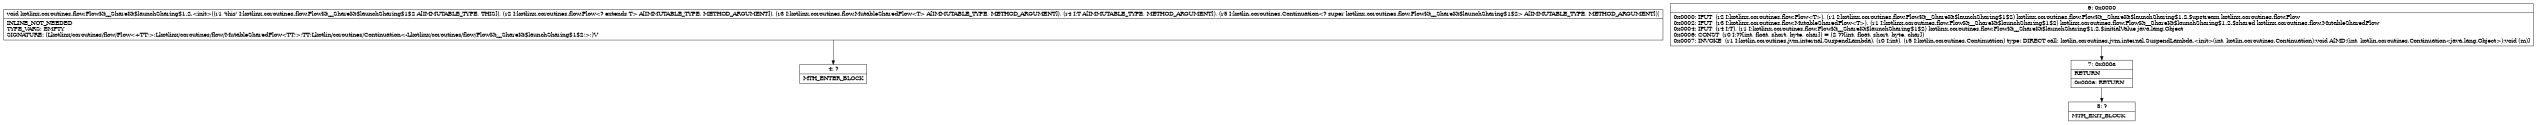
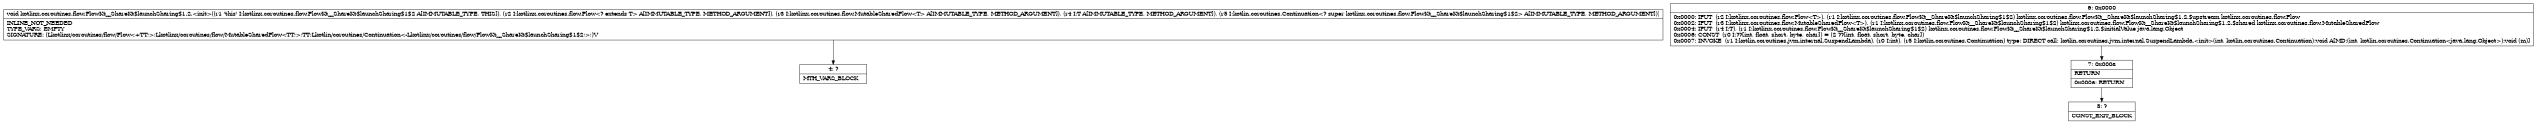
node "4: ?": text "MTH_ENTER_BLOCK" -> "MTH_VARS_BLOCK"
node "5: ?": text "MTH_EXIT_BLOCK" -> "CONST_EXIT_BLOCK"
